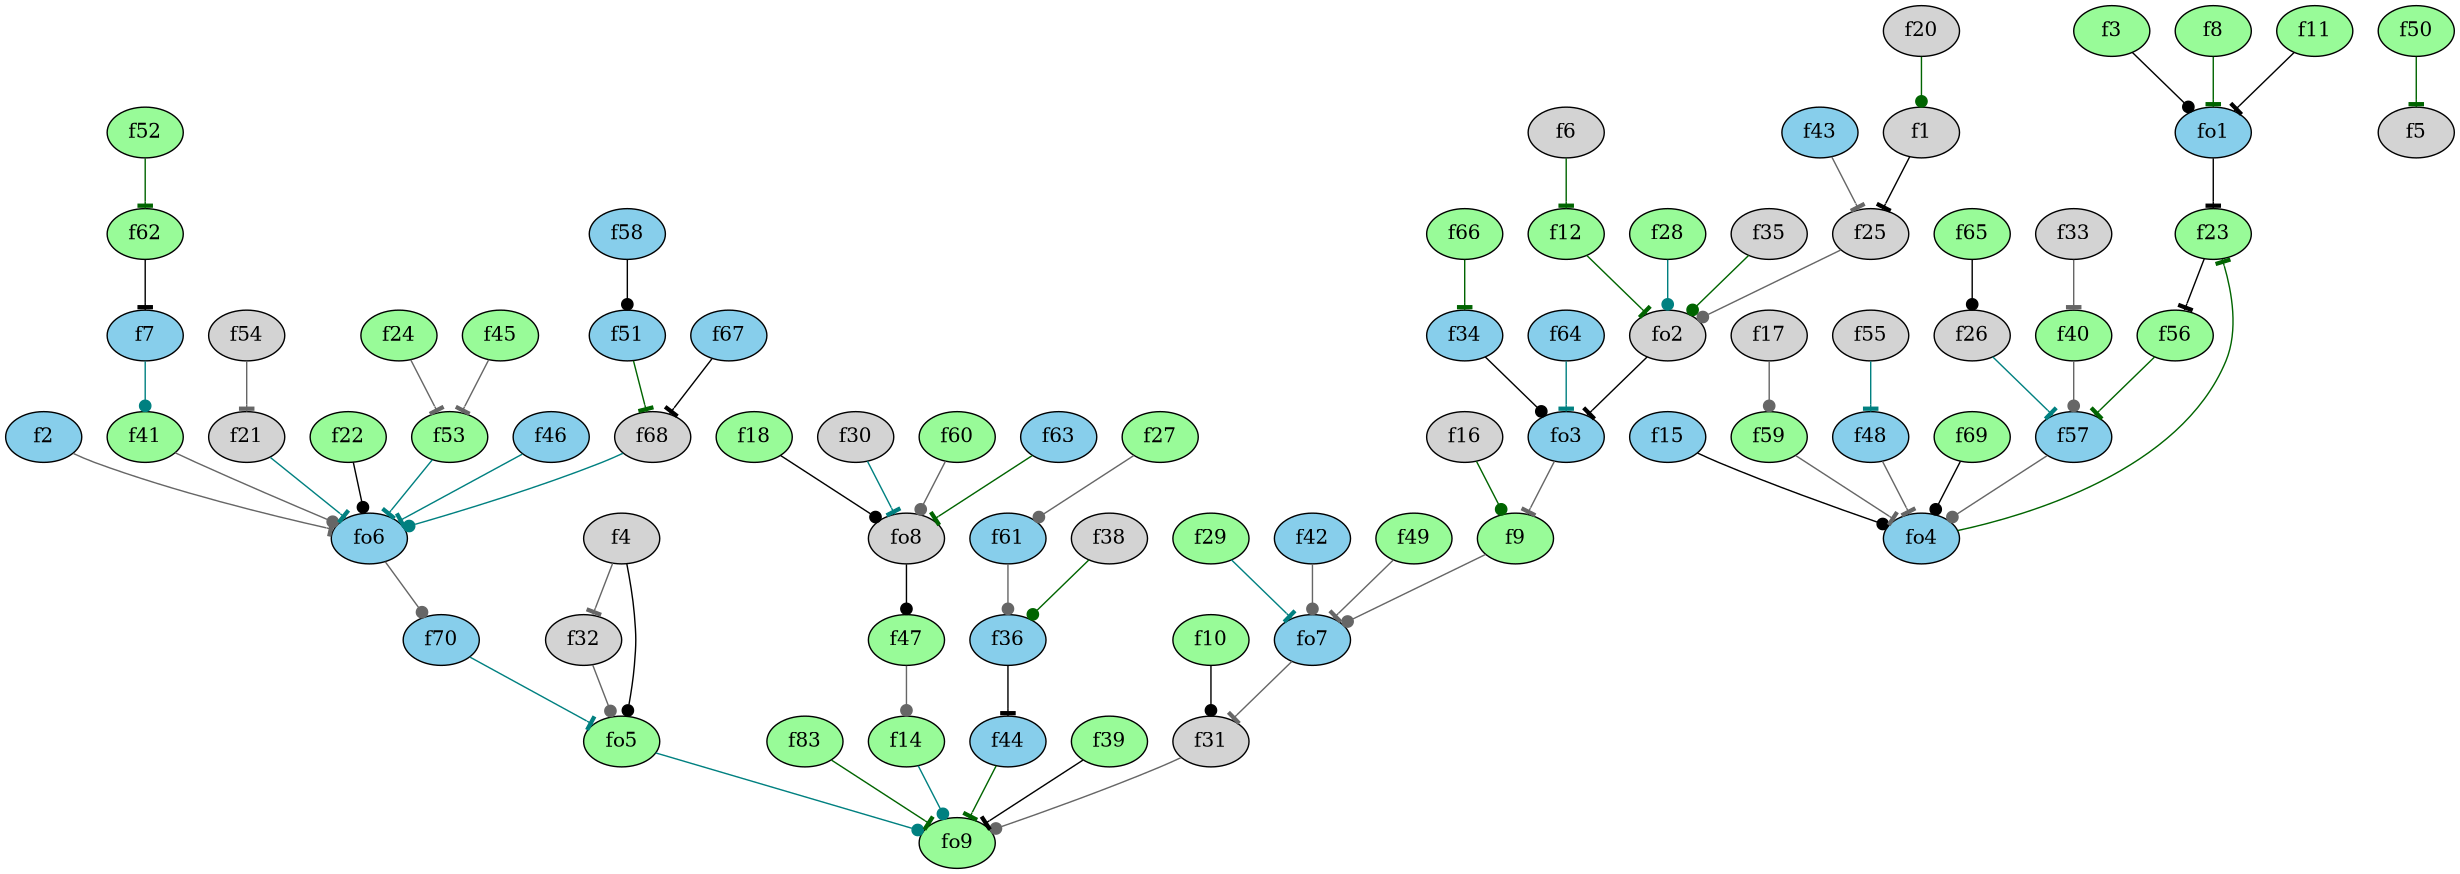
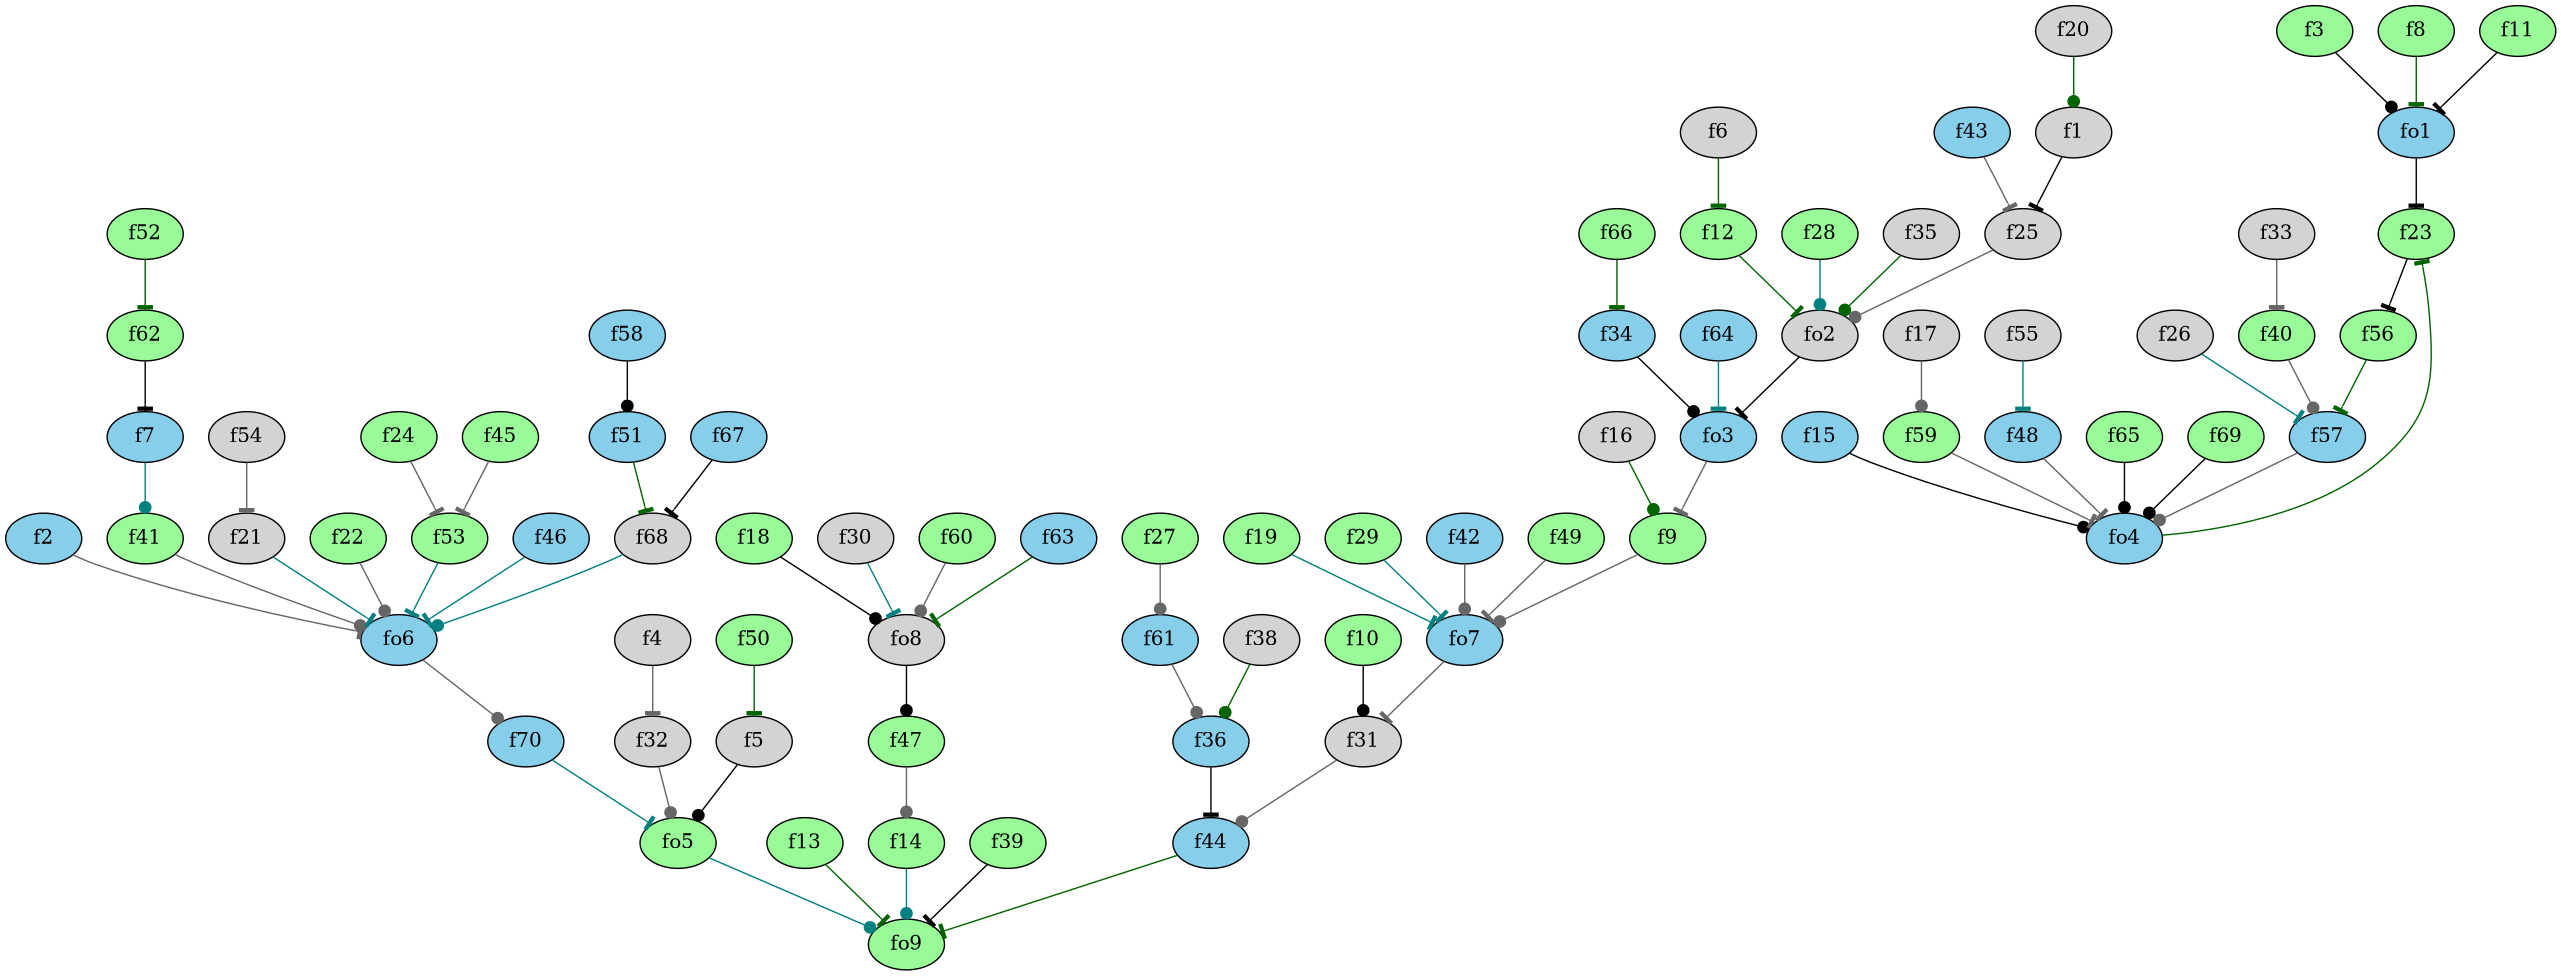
edge "f65" -> "f26": now "f65" -> "fo4"
edge "f22" -> "fo6": color black -> gray40
node "f19": added
edge "f4" -> "fo5": now "f5" -> "fo5"
node "f83": label "f83" -> "f13"
edge "f31" -> "fo9": now "f31" -> "f44"
